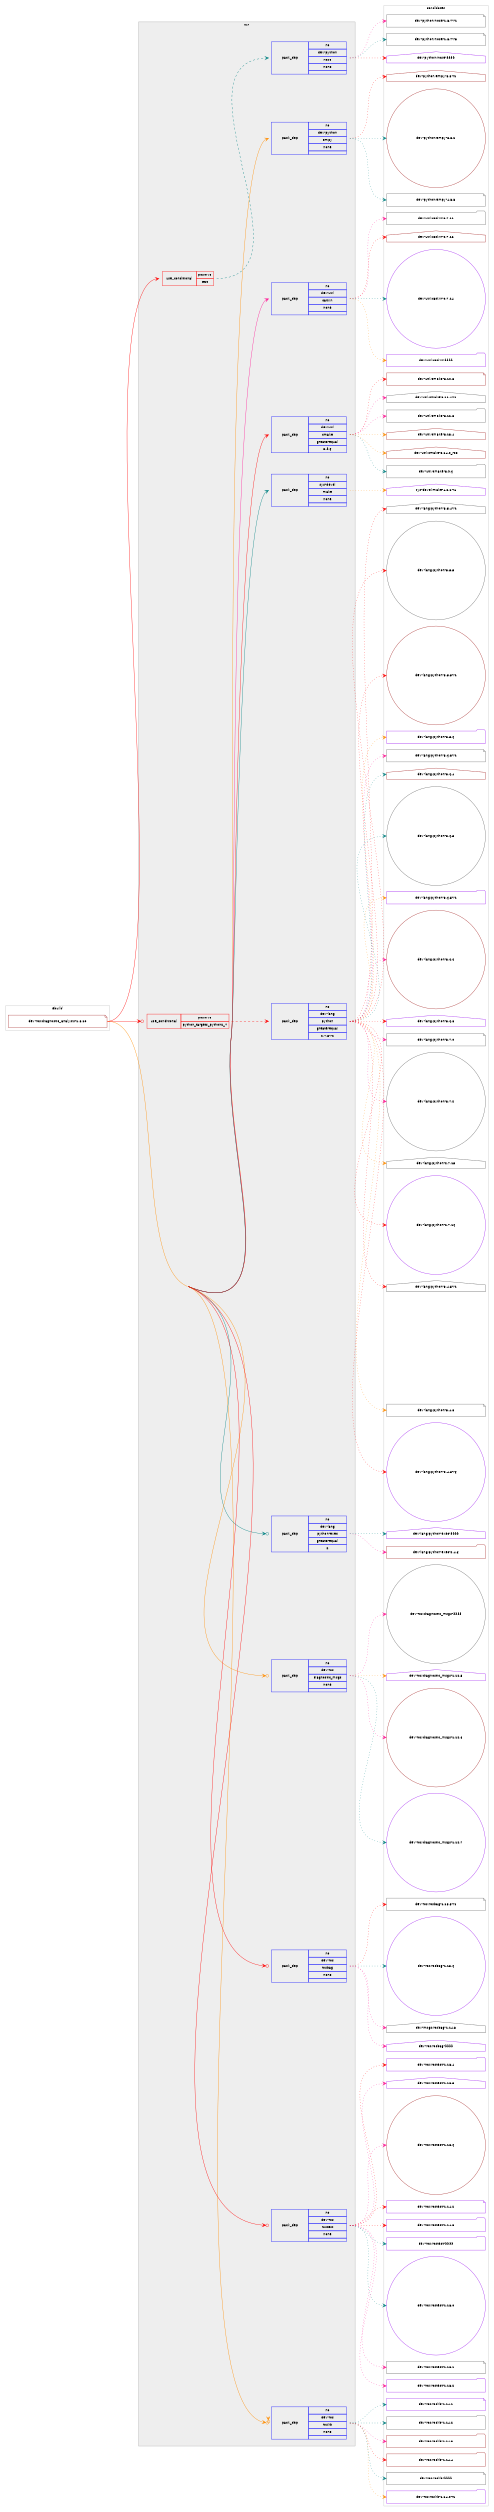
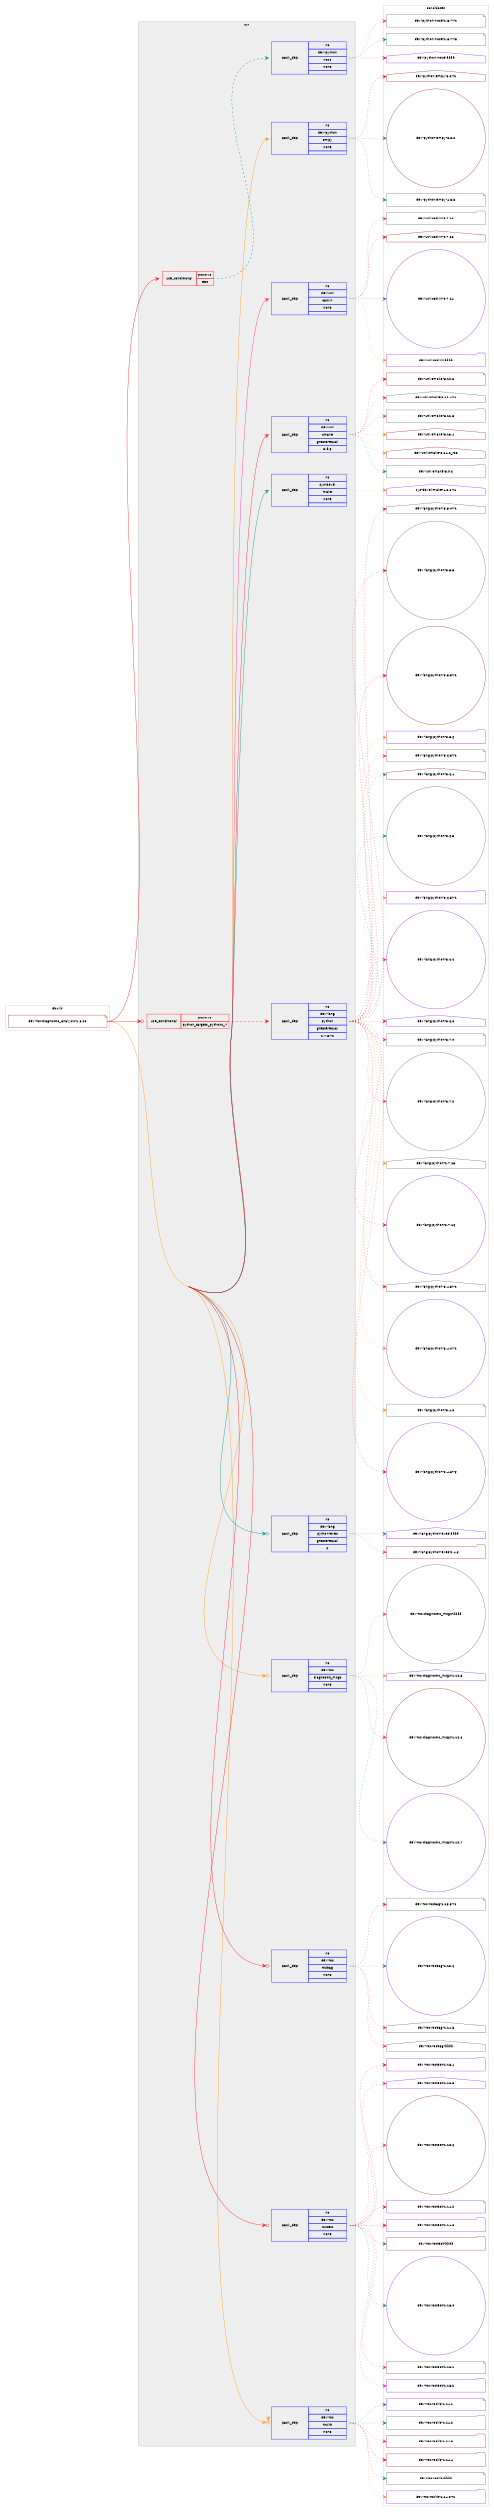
node "dev-lang/python-3.5.4-r1": label "dev-lang/python-3.5.4-r1" -> "dev-lang/python-3.5.0-r1"
node "dev-lang/python-3.6.6": color brown -> purple
node "dev-lang/python-3.4.6-r1": added
node "dev-msgs/rosbag-1.14.3": label "dev-msgs/rosbag-1.14.3" -> "dev-ros/rosbag-1.14.3"
node "dev-ros/rosbag-9999": color purple -> gray40
node "dev-ros/rostest-9999": color purple -> brown
